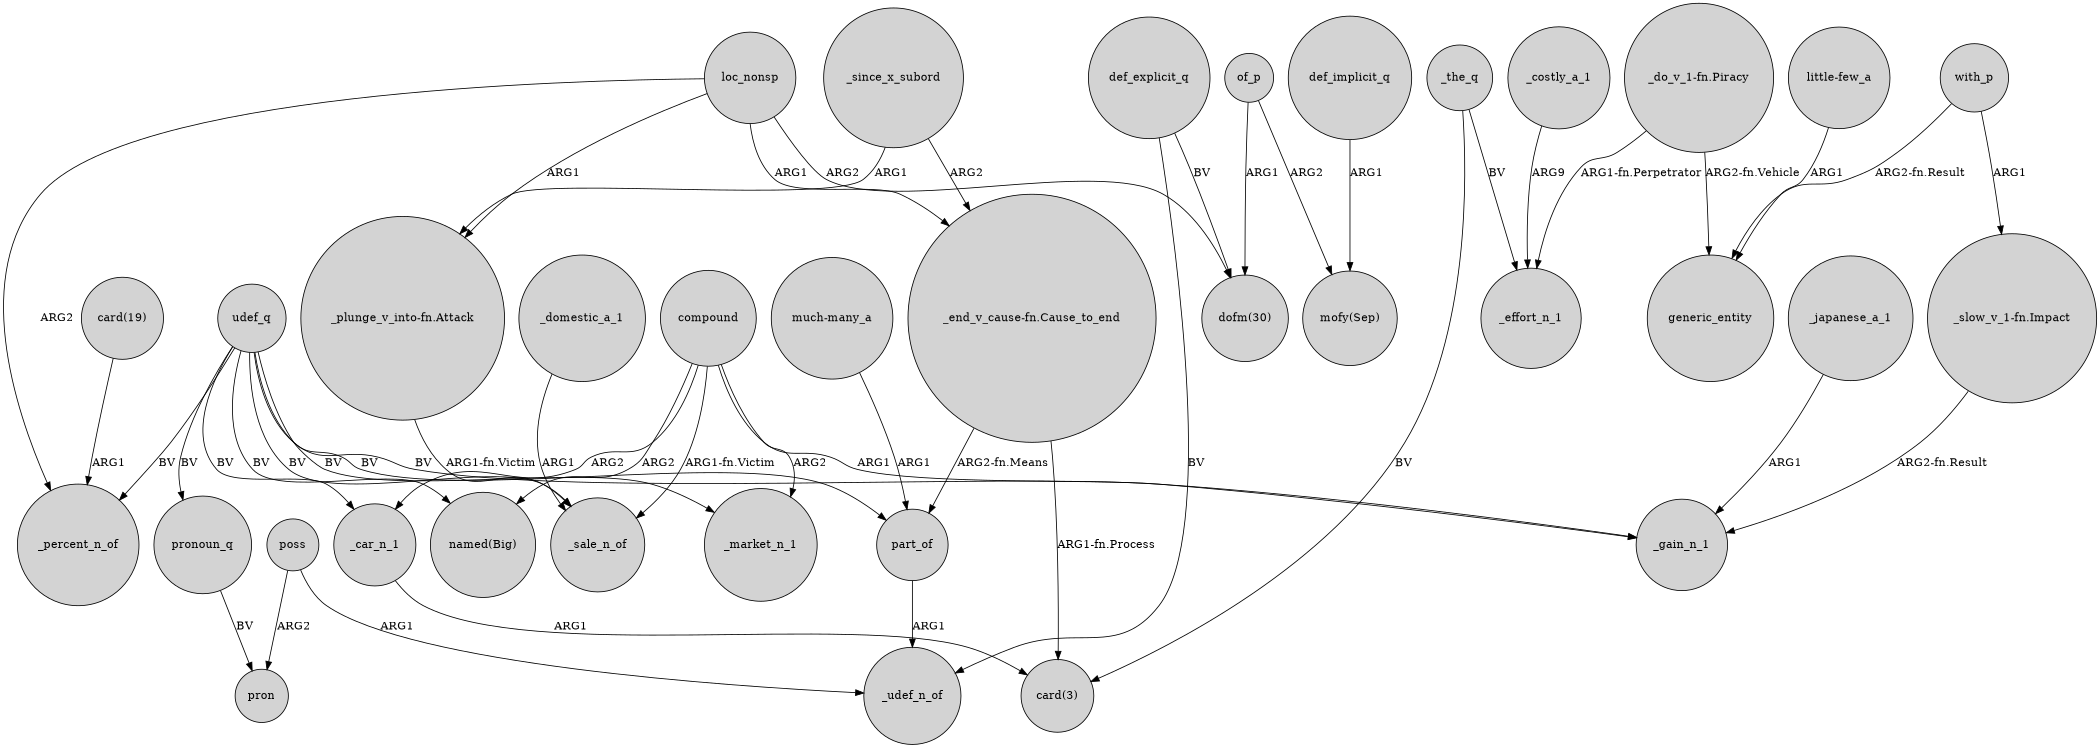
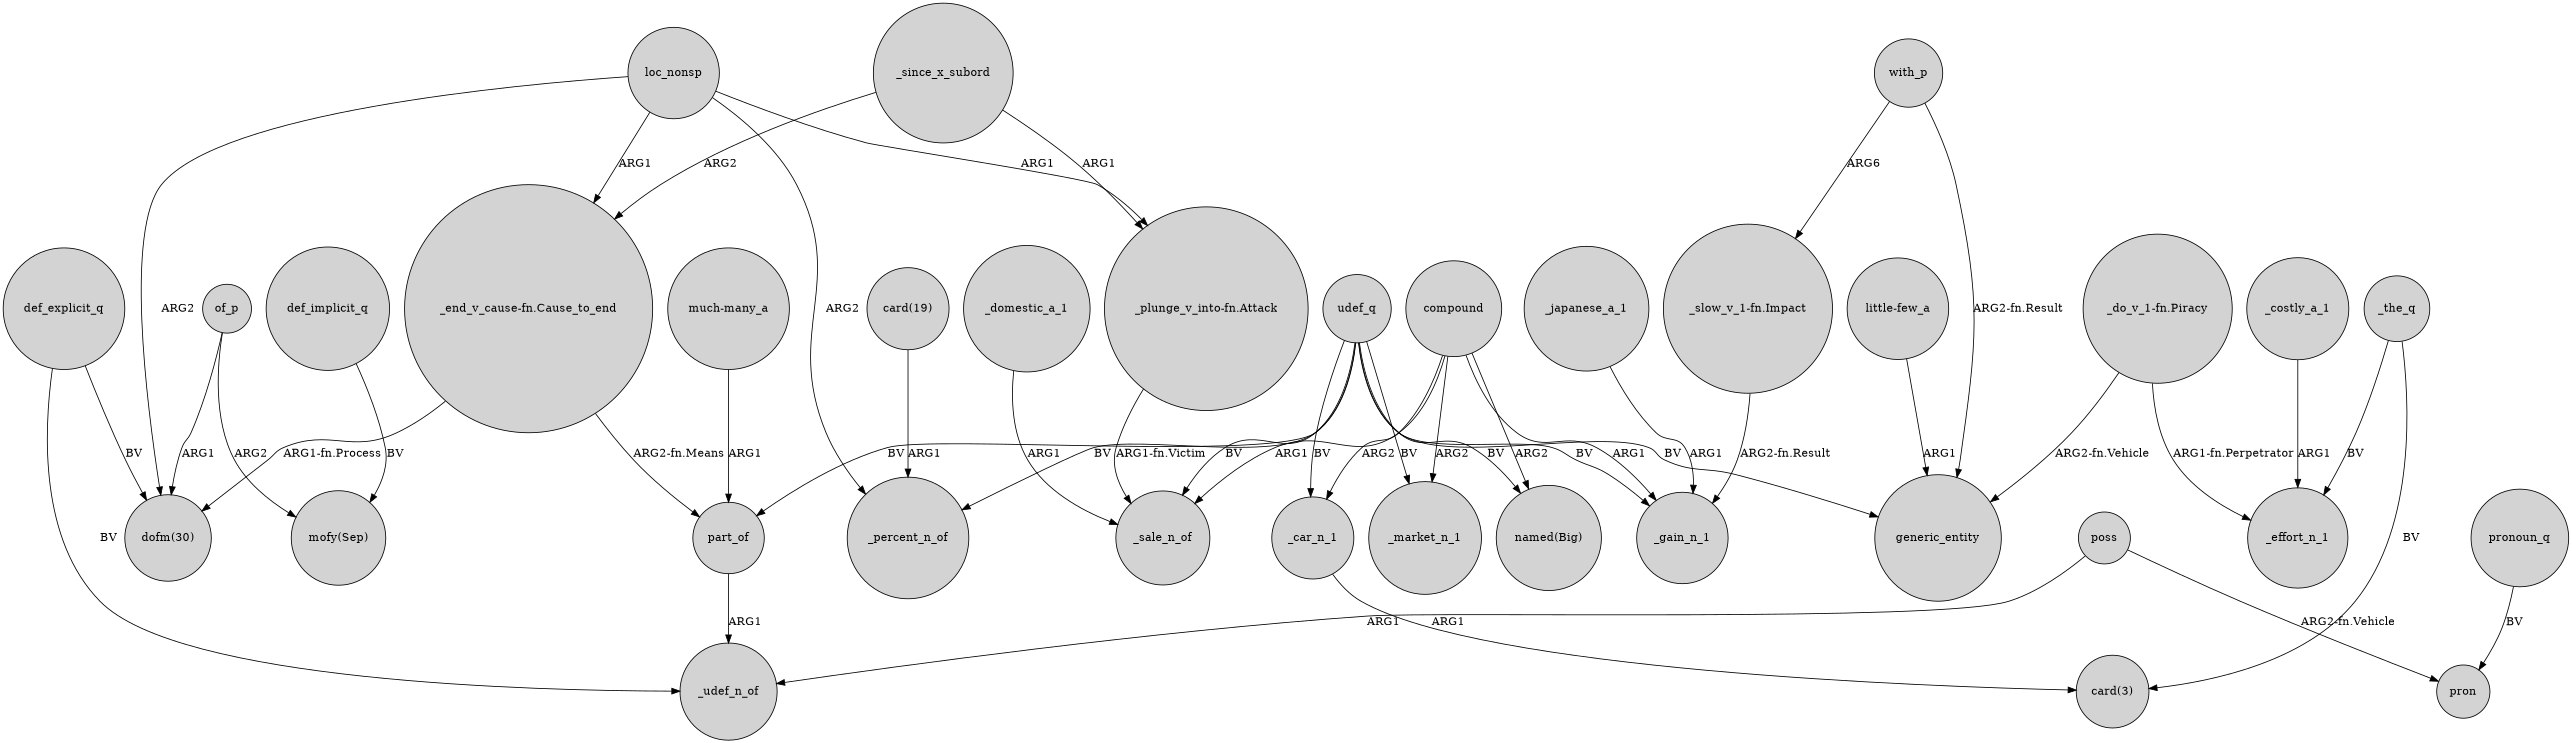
edge "def_implicit_q" -> "mofy(Sep)": label "ARG1" -> "BV"
edge "_costly_a_1" -> "_effort_n_1": label "ARG9" -> "ARG1"
edge "with_p" -> "_slow_v_1-fn.Impact": label "ARG1" -> "ARG6"
edge "udef_q" -> "pronoun_q": now "udef_q" -> "generic_entity"
edge "compound" -> "_sale_n_of": label "ARG1-fn.Victim" -> "ARG1"
edge "_end_v_cause-fn.Cause_to_end" -> "card(3)": now "_end_v_cause-fn.Cause_to_end" -> "dofm(30)"
edge "poss" -> "pron": label "ARG2" -> "ARG2-fn.Vehicle"
